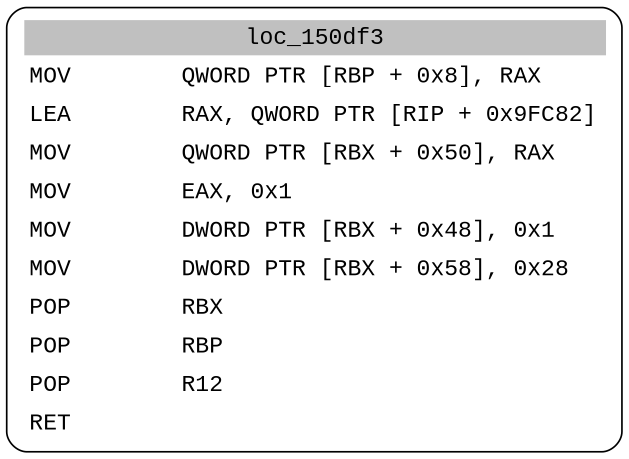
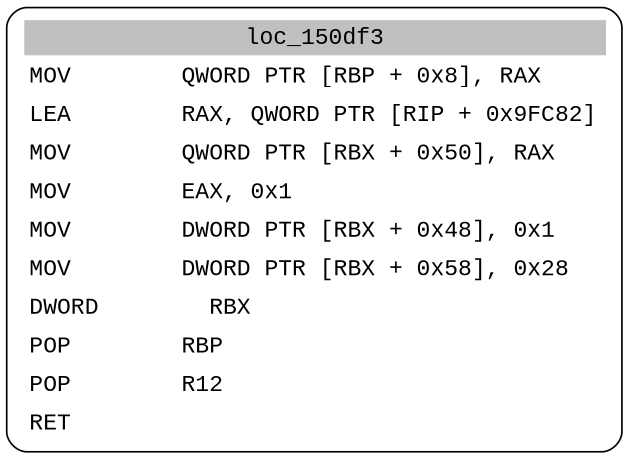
node "loc_150df3": text "POP        RBX" -> "DWORD        RBX"
